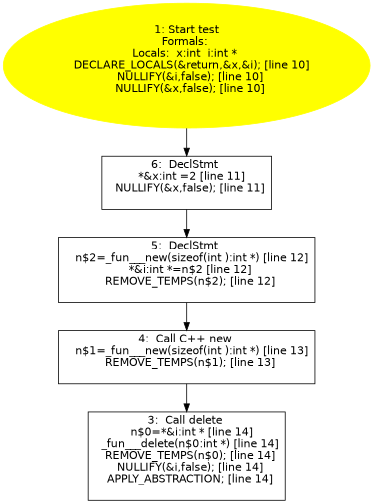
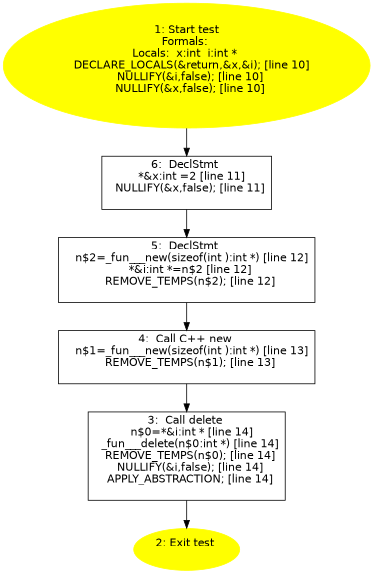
node "2: Exit test": added
